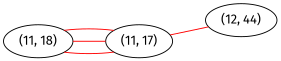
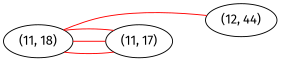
edge "(12, 44)" -- "(11, 17)": now "(12, 44)" -- "(11, 18)"
